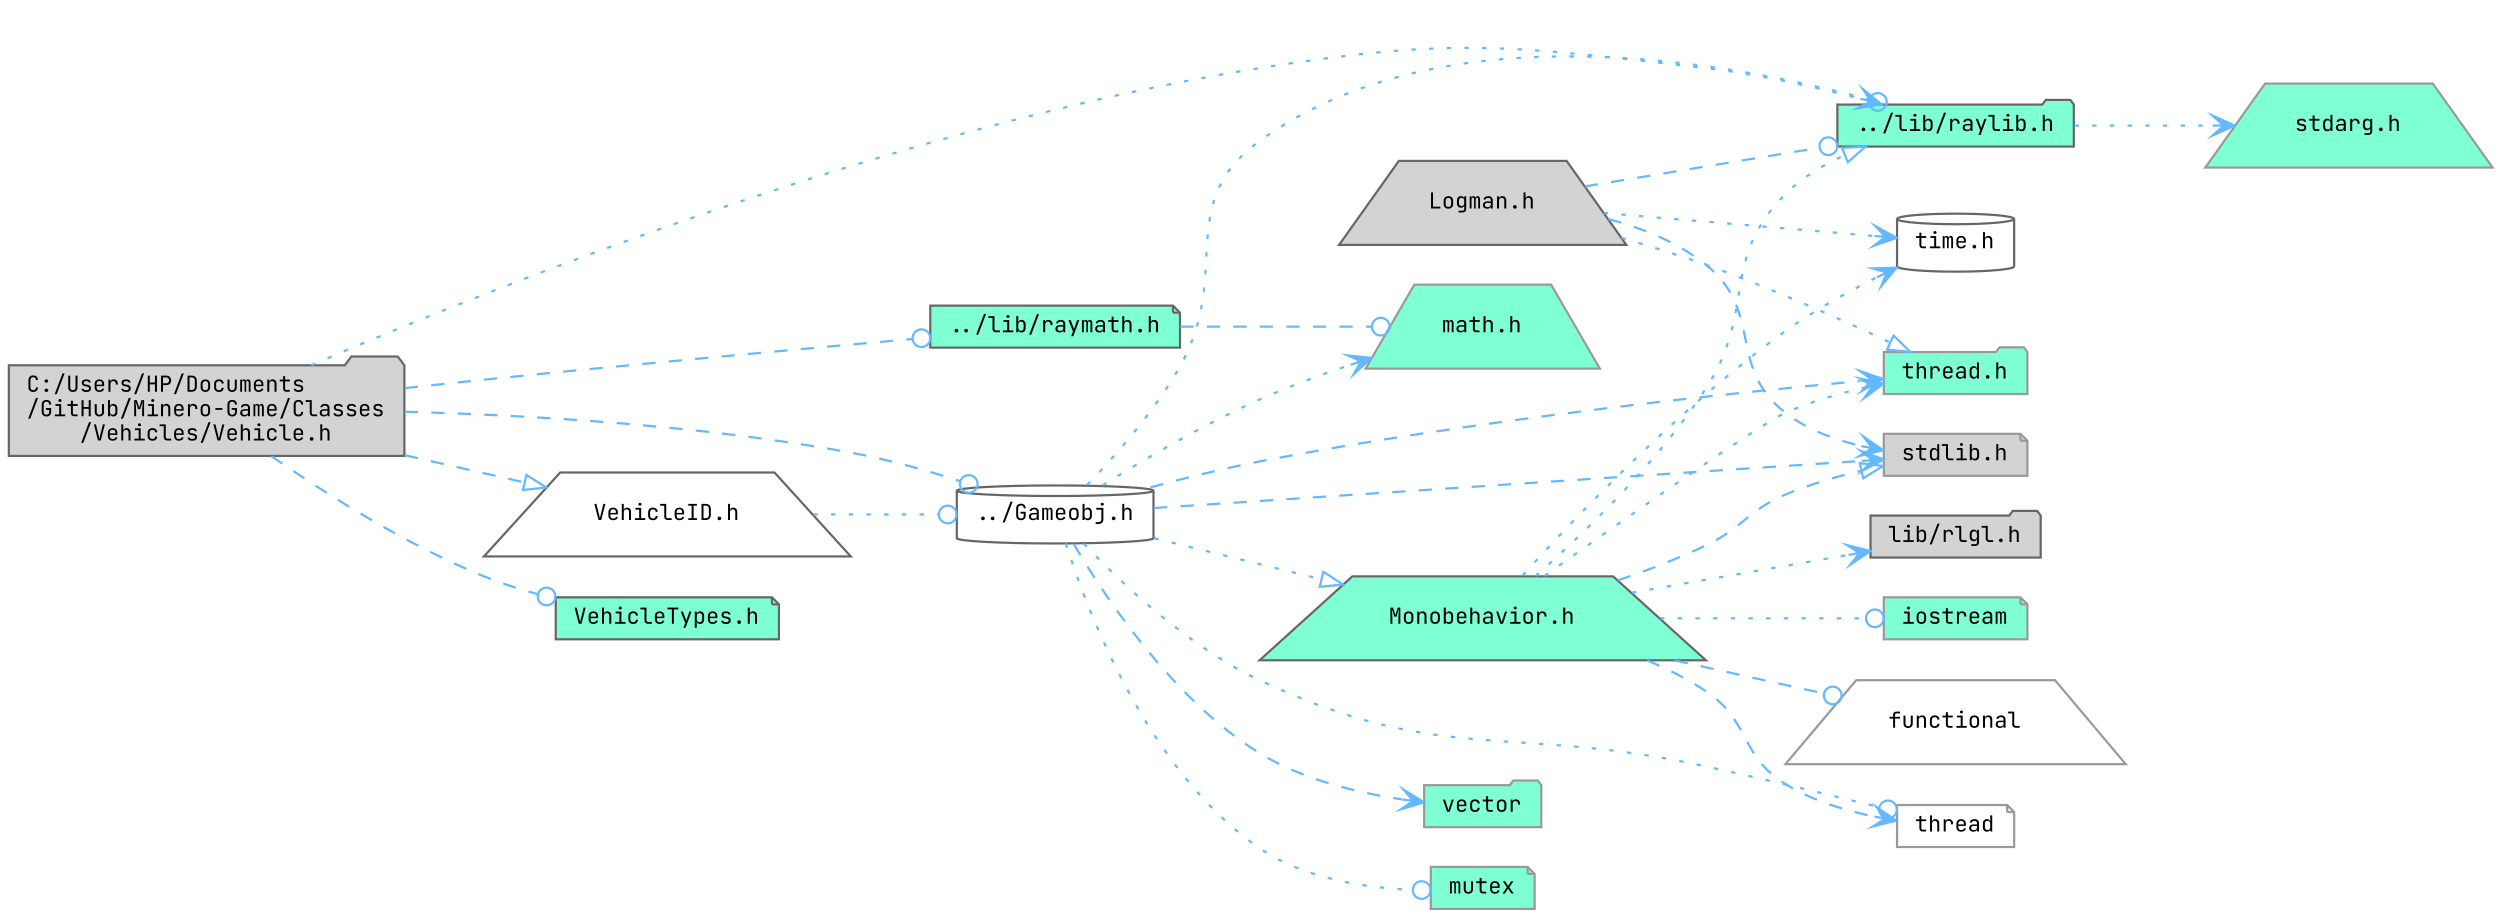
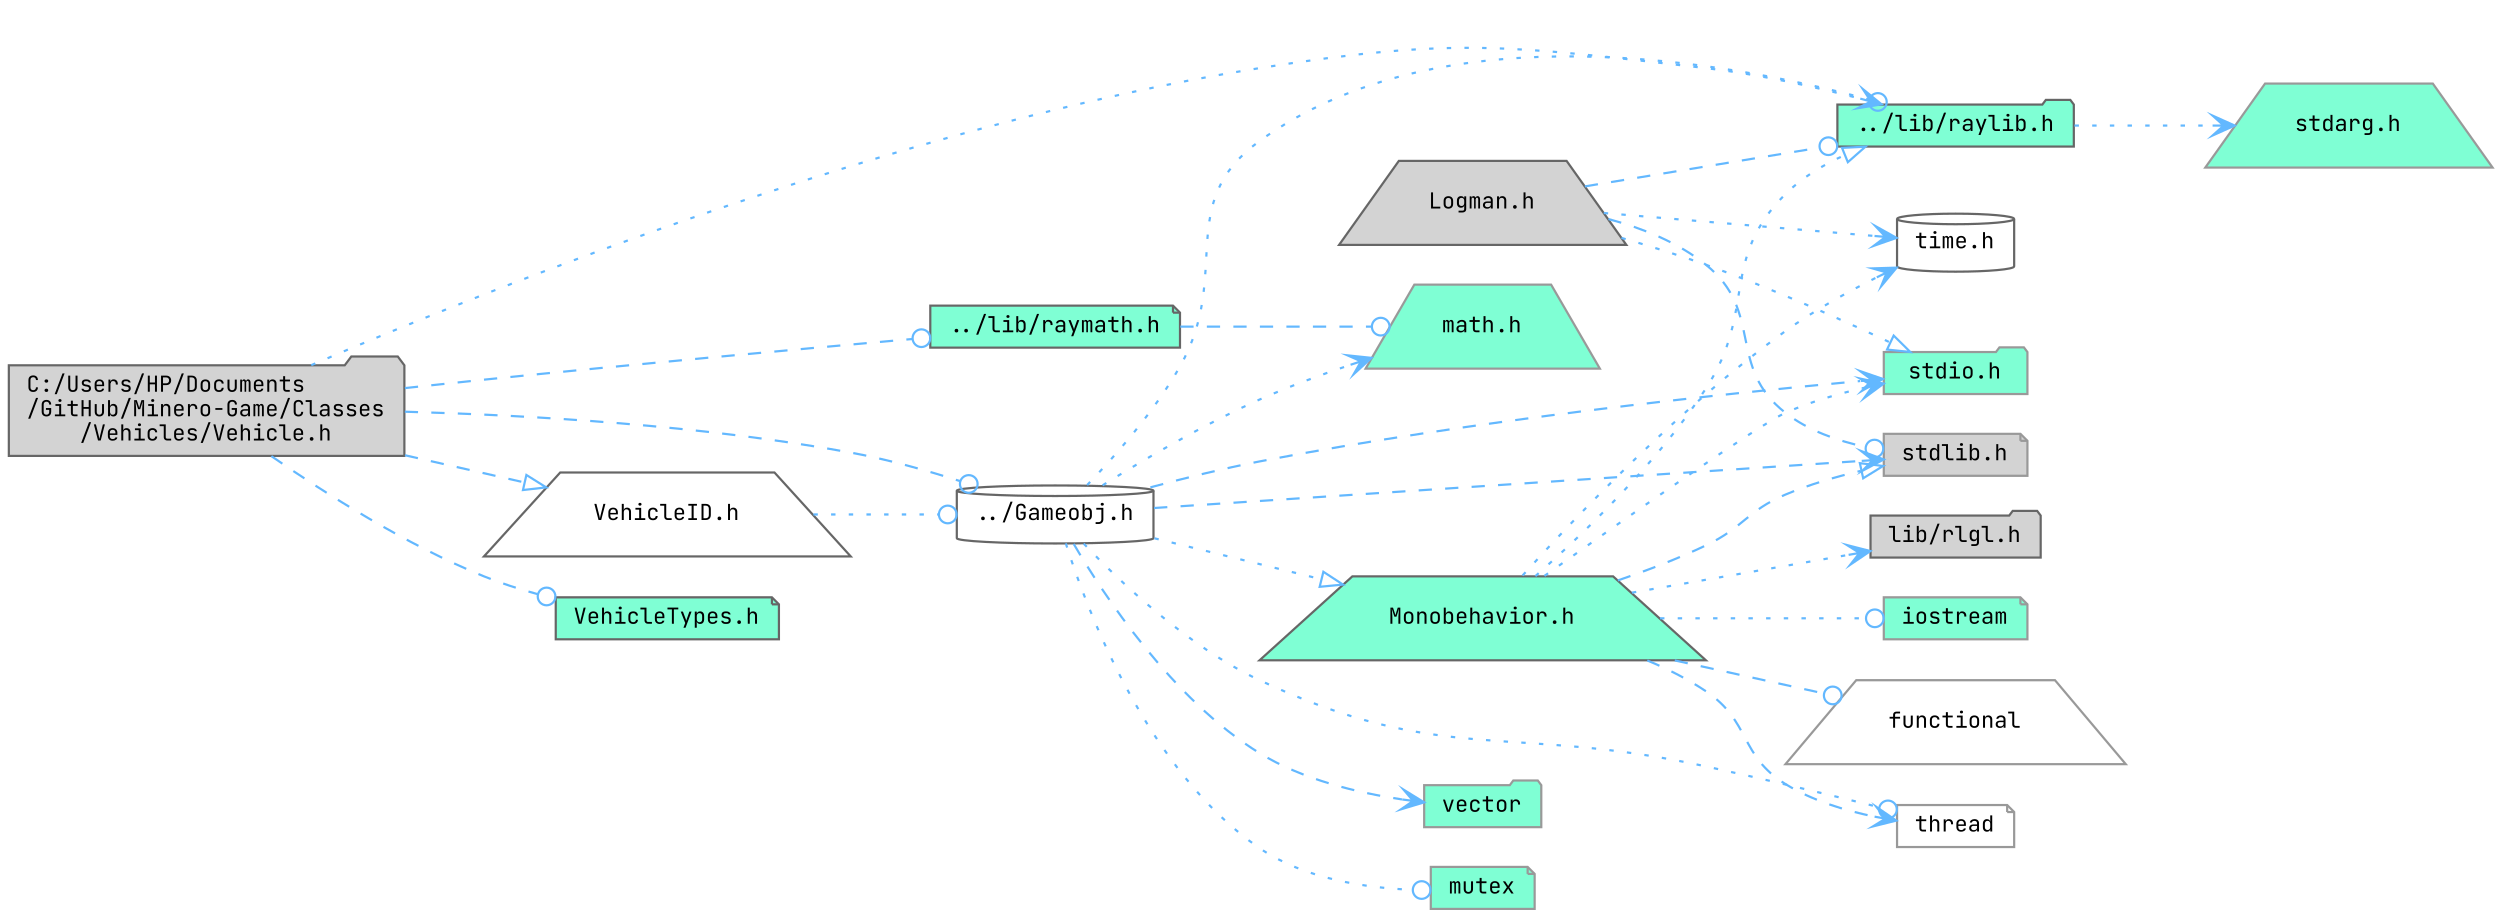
edge "Logman.h" -> "stdlib.h": arrowhead vee -> odot
node "thread.h": label "thread.h" -> "stdio.h"
